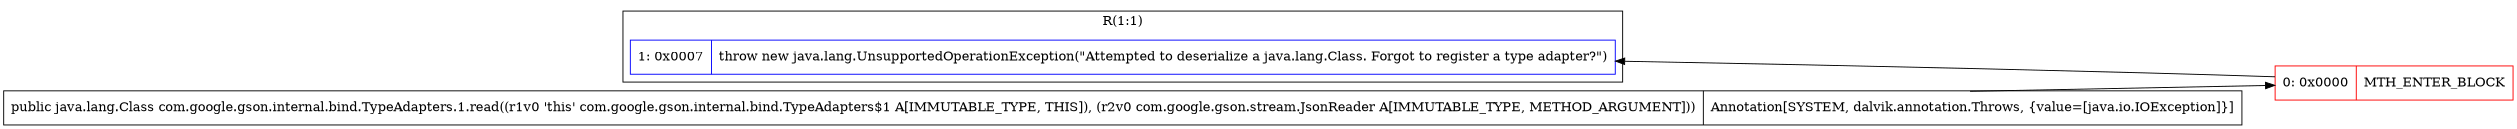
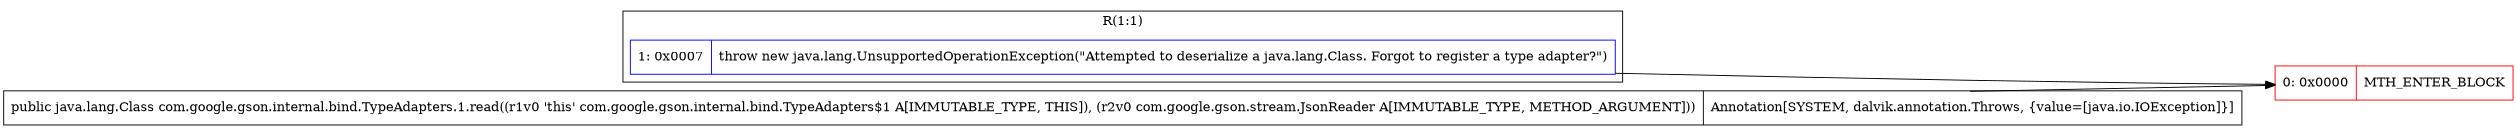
edge "0: 0x0000" -> "1: 0x0007": reversed
